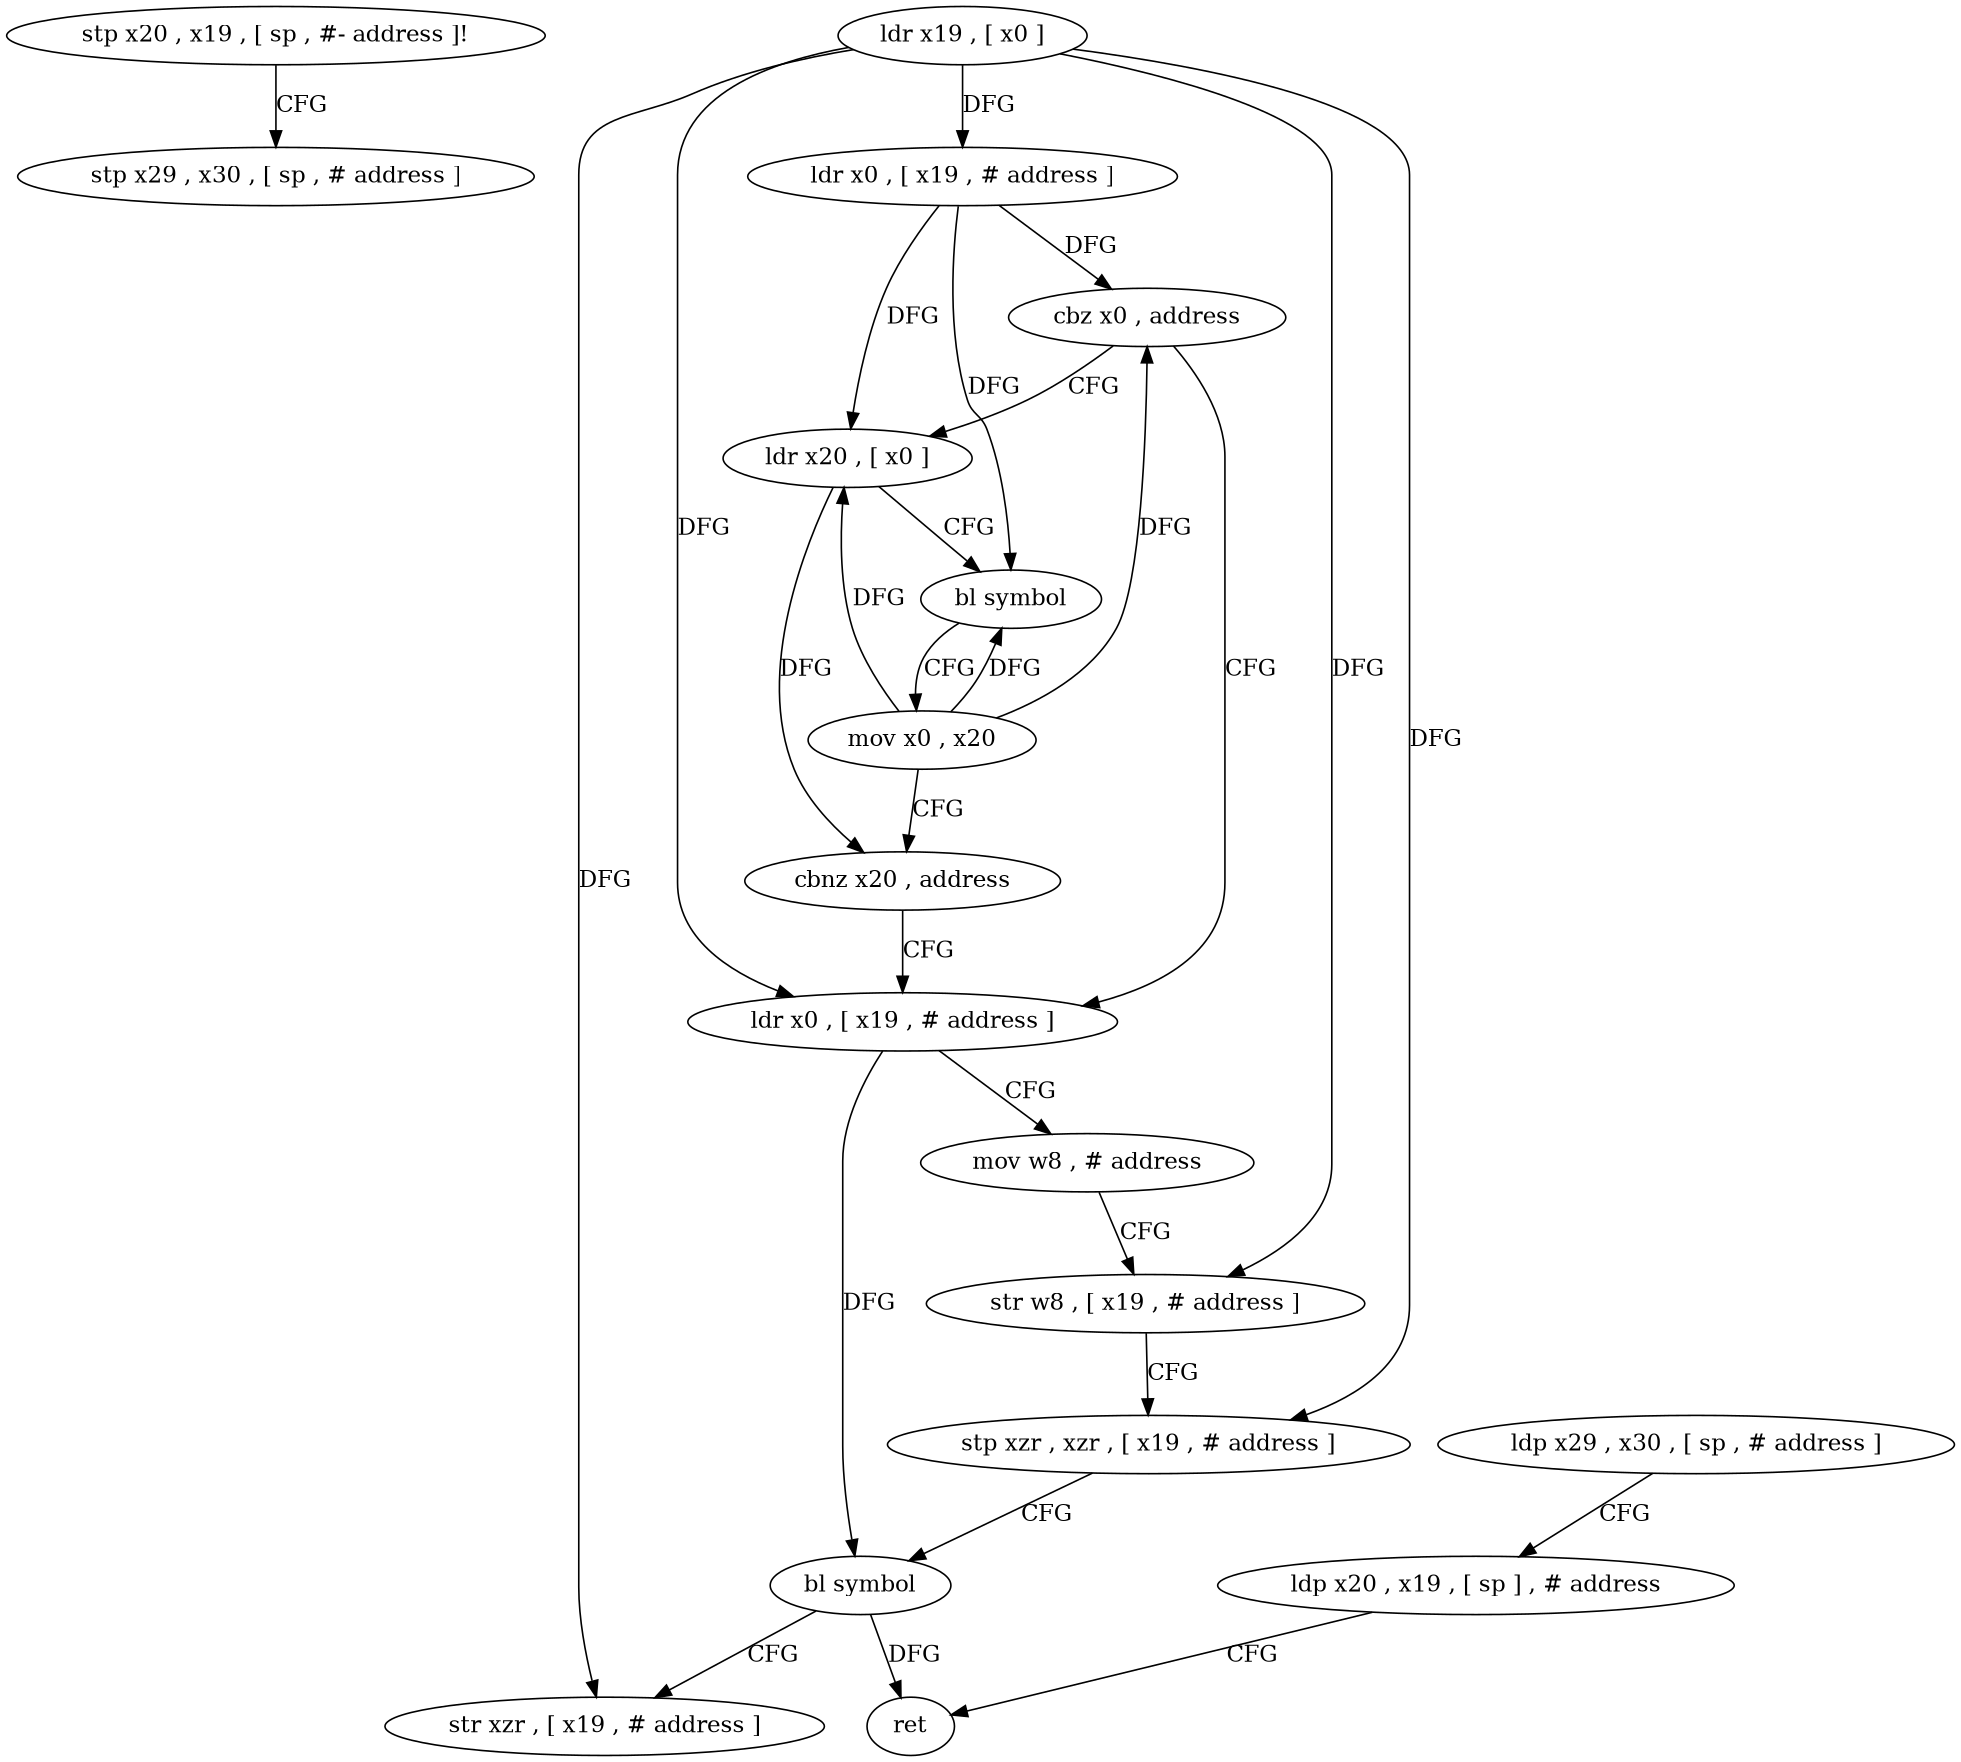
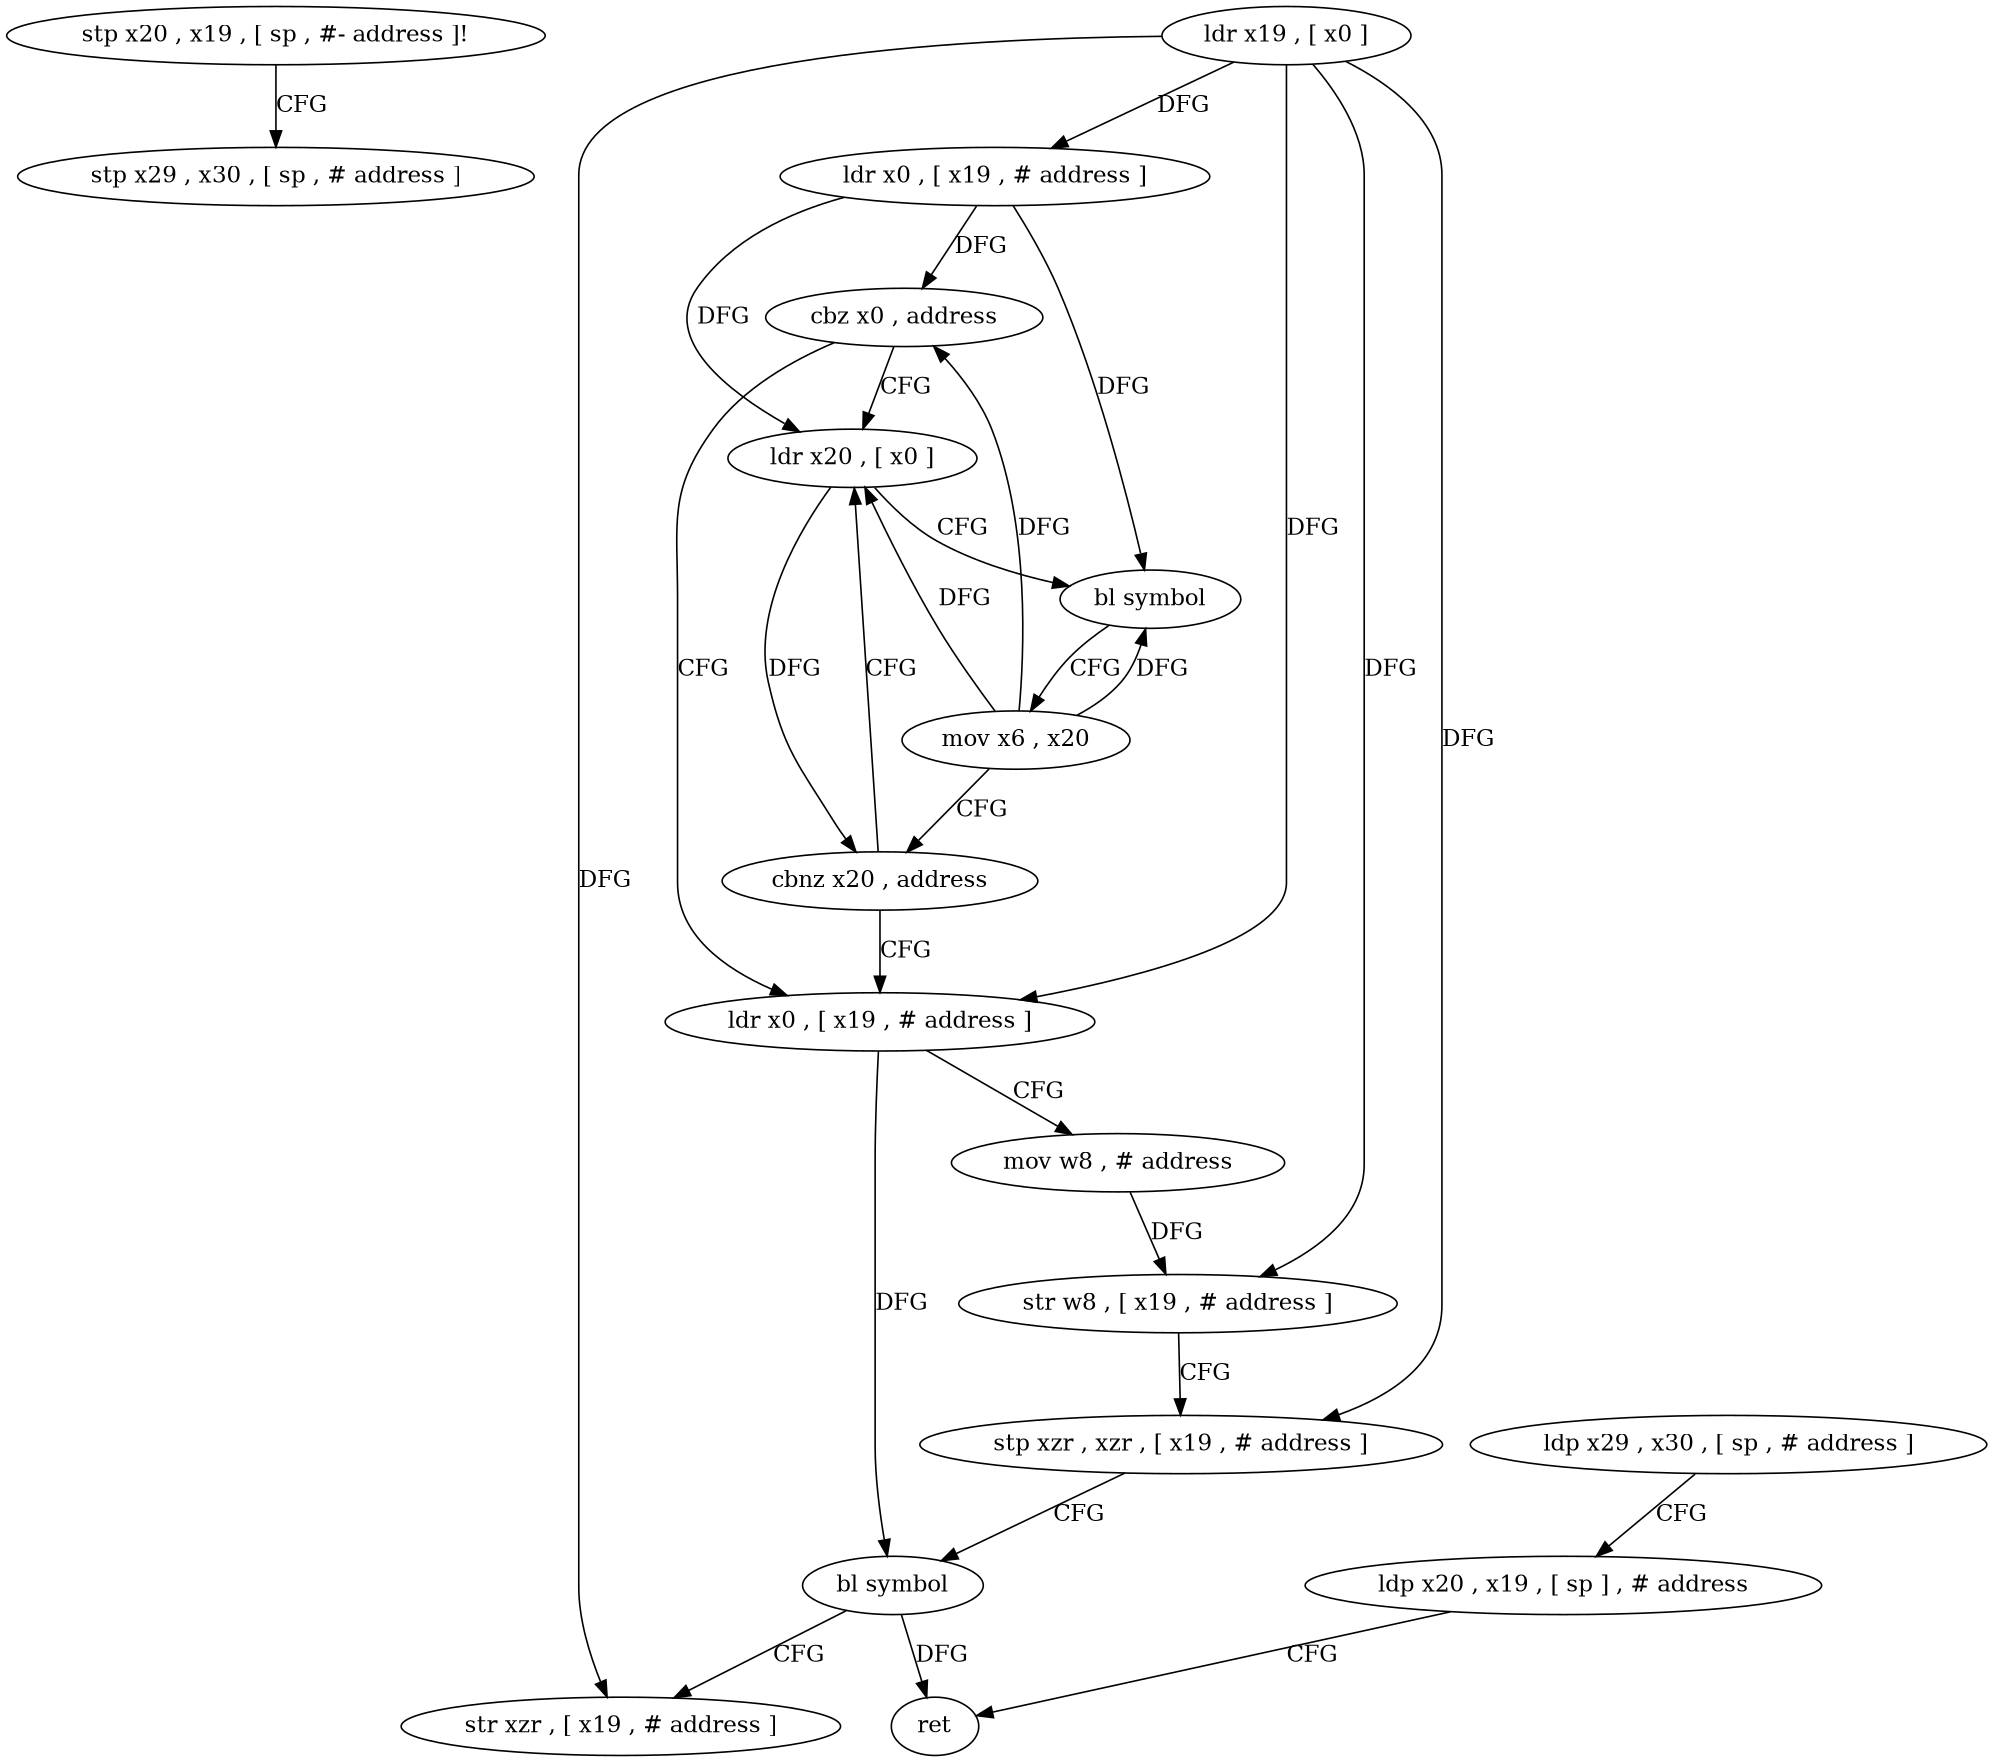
edge "cbnz x20 , address" -> "ldr x20 , [ x0 ]": added, label "CFG"
node "mov x0 , x20": label "mov x0 , x20" -> "mov x6 , x20"
edge "mov w8 , # address" -> "str w8 , [ x19 , # address ]": label "CFG" -> "DFG"
